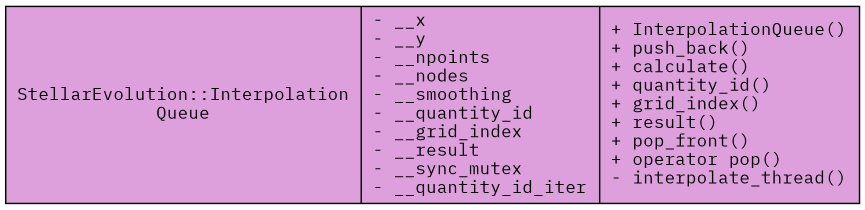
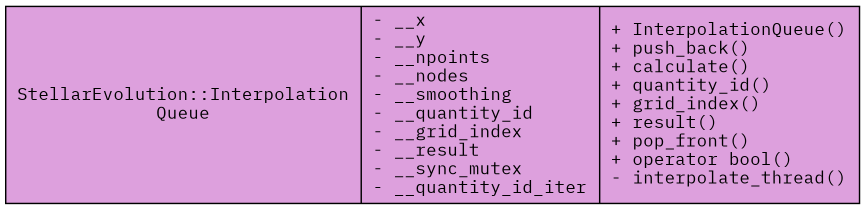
node "StellarEvolution::Interpolation": text "+ operator pop()" -> "+ operator bool()"
